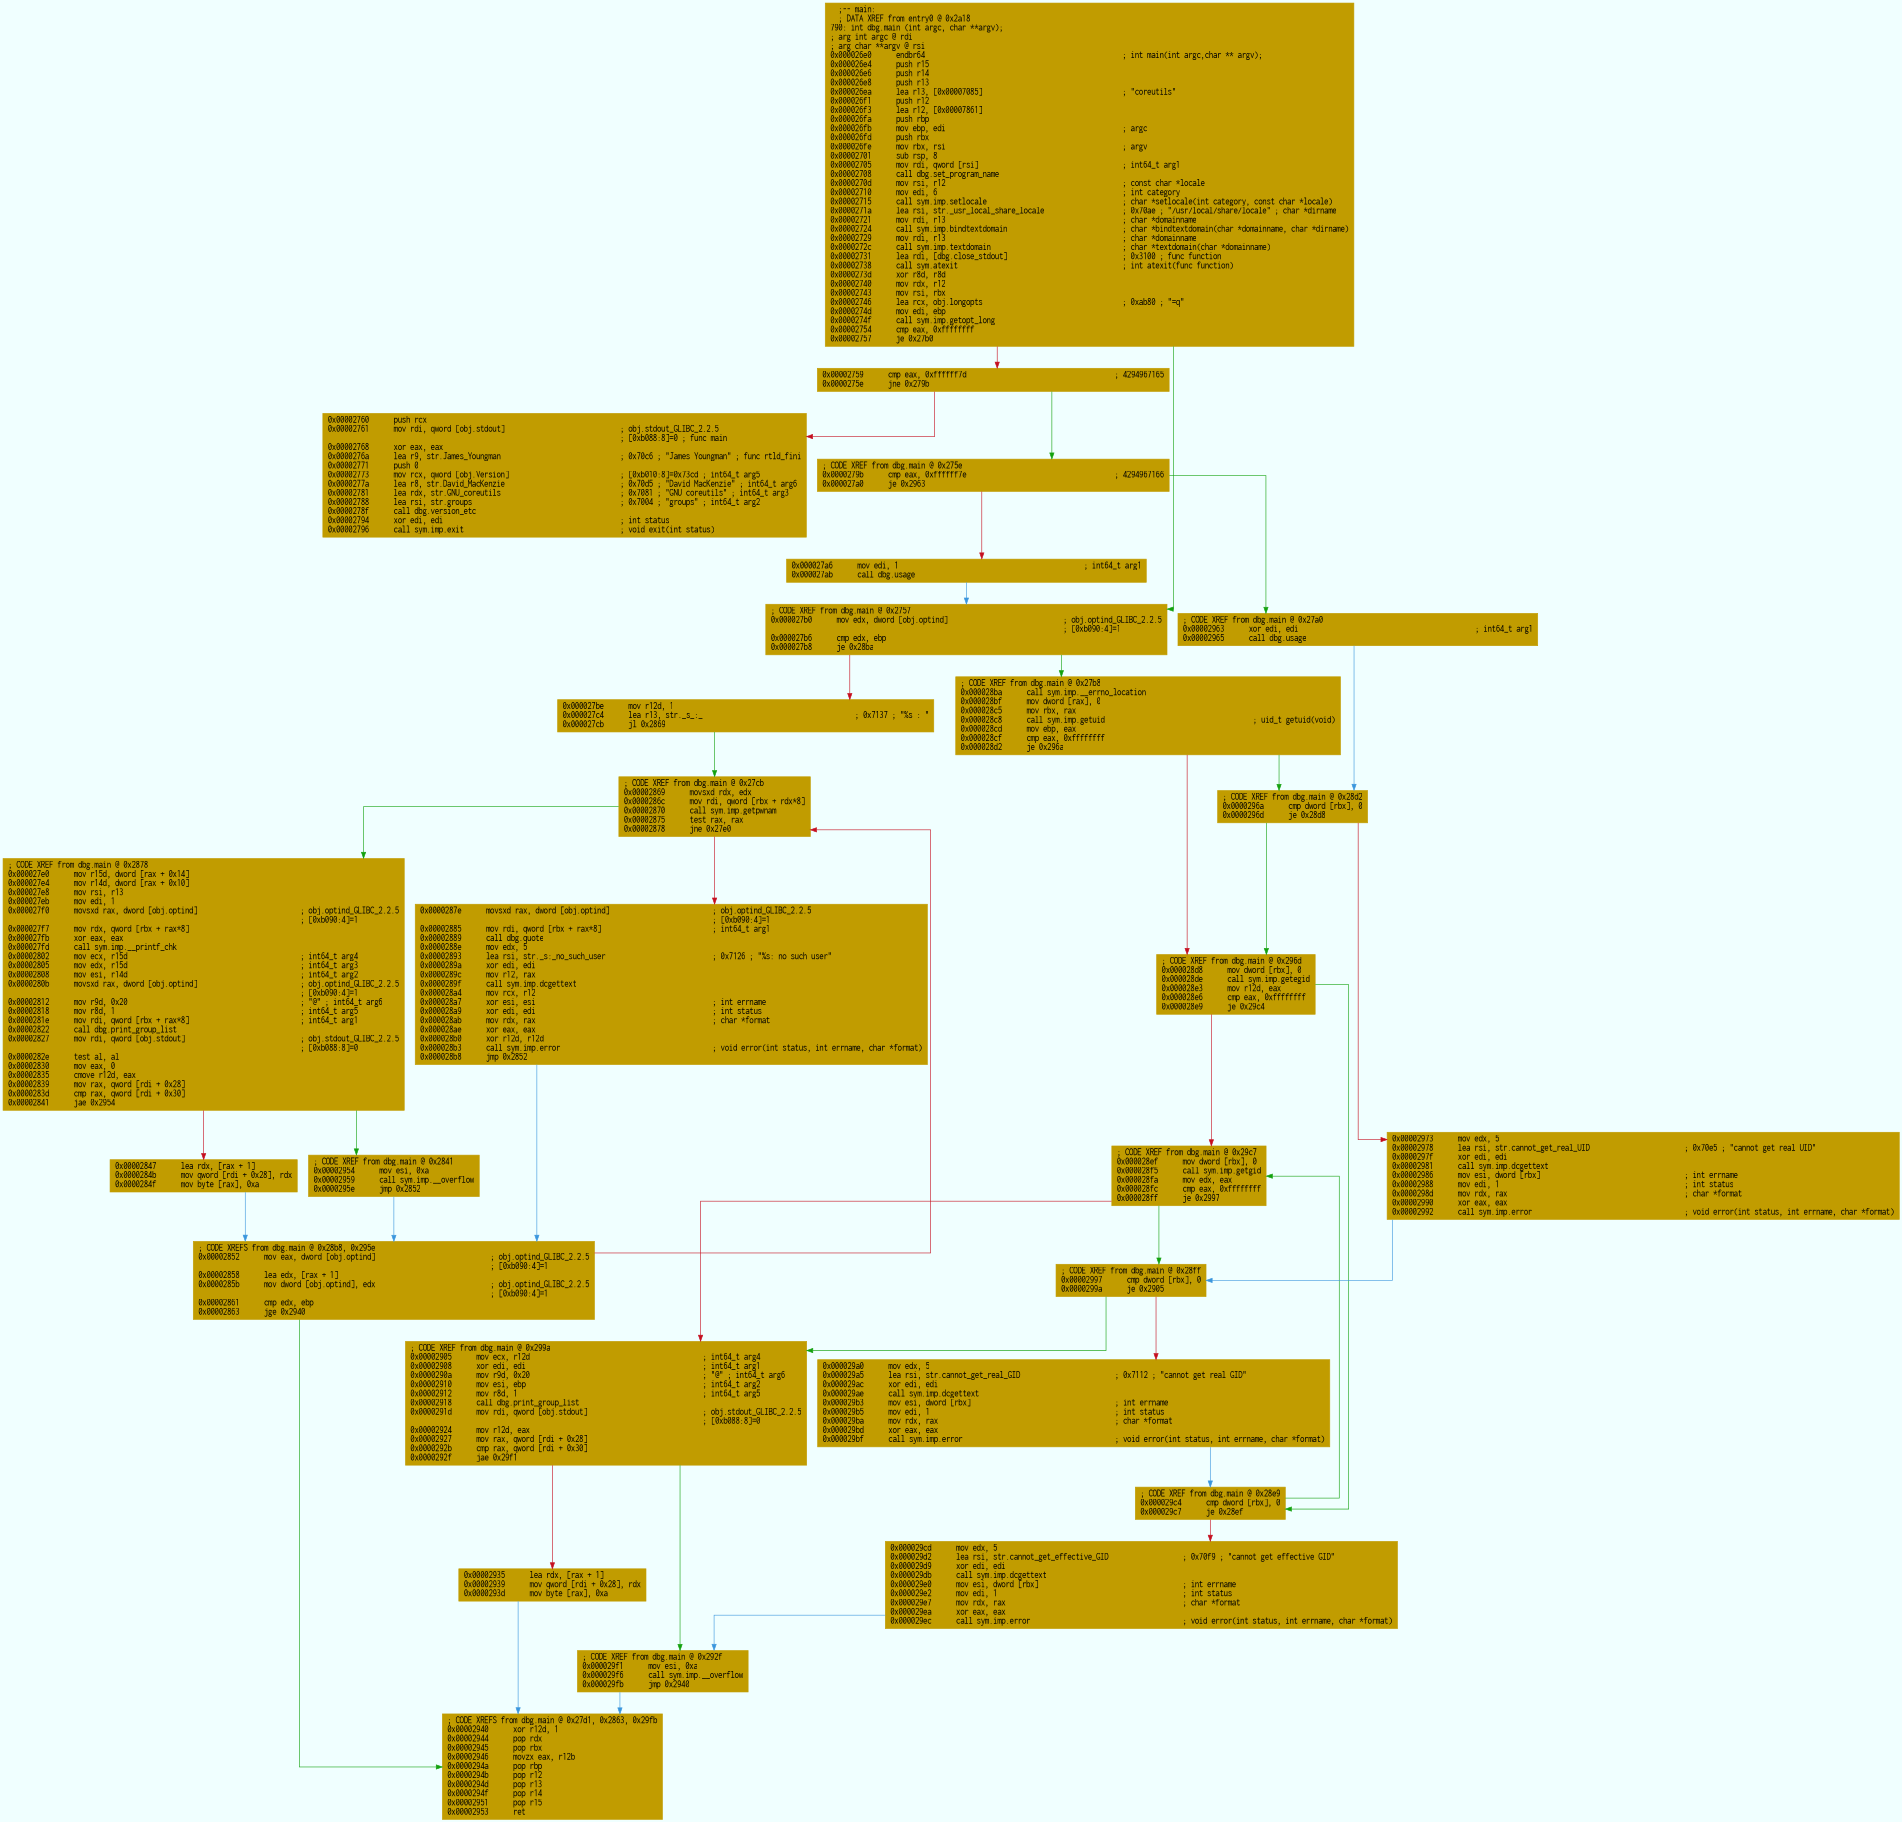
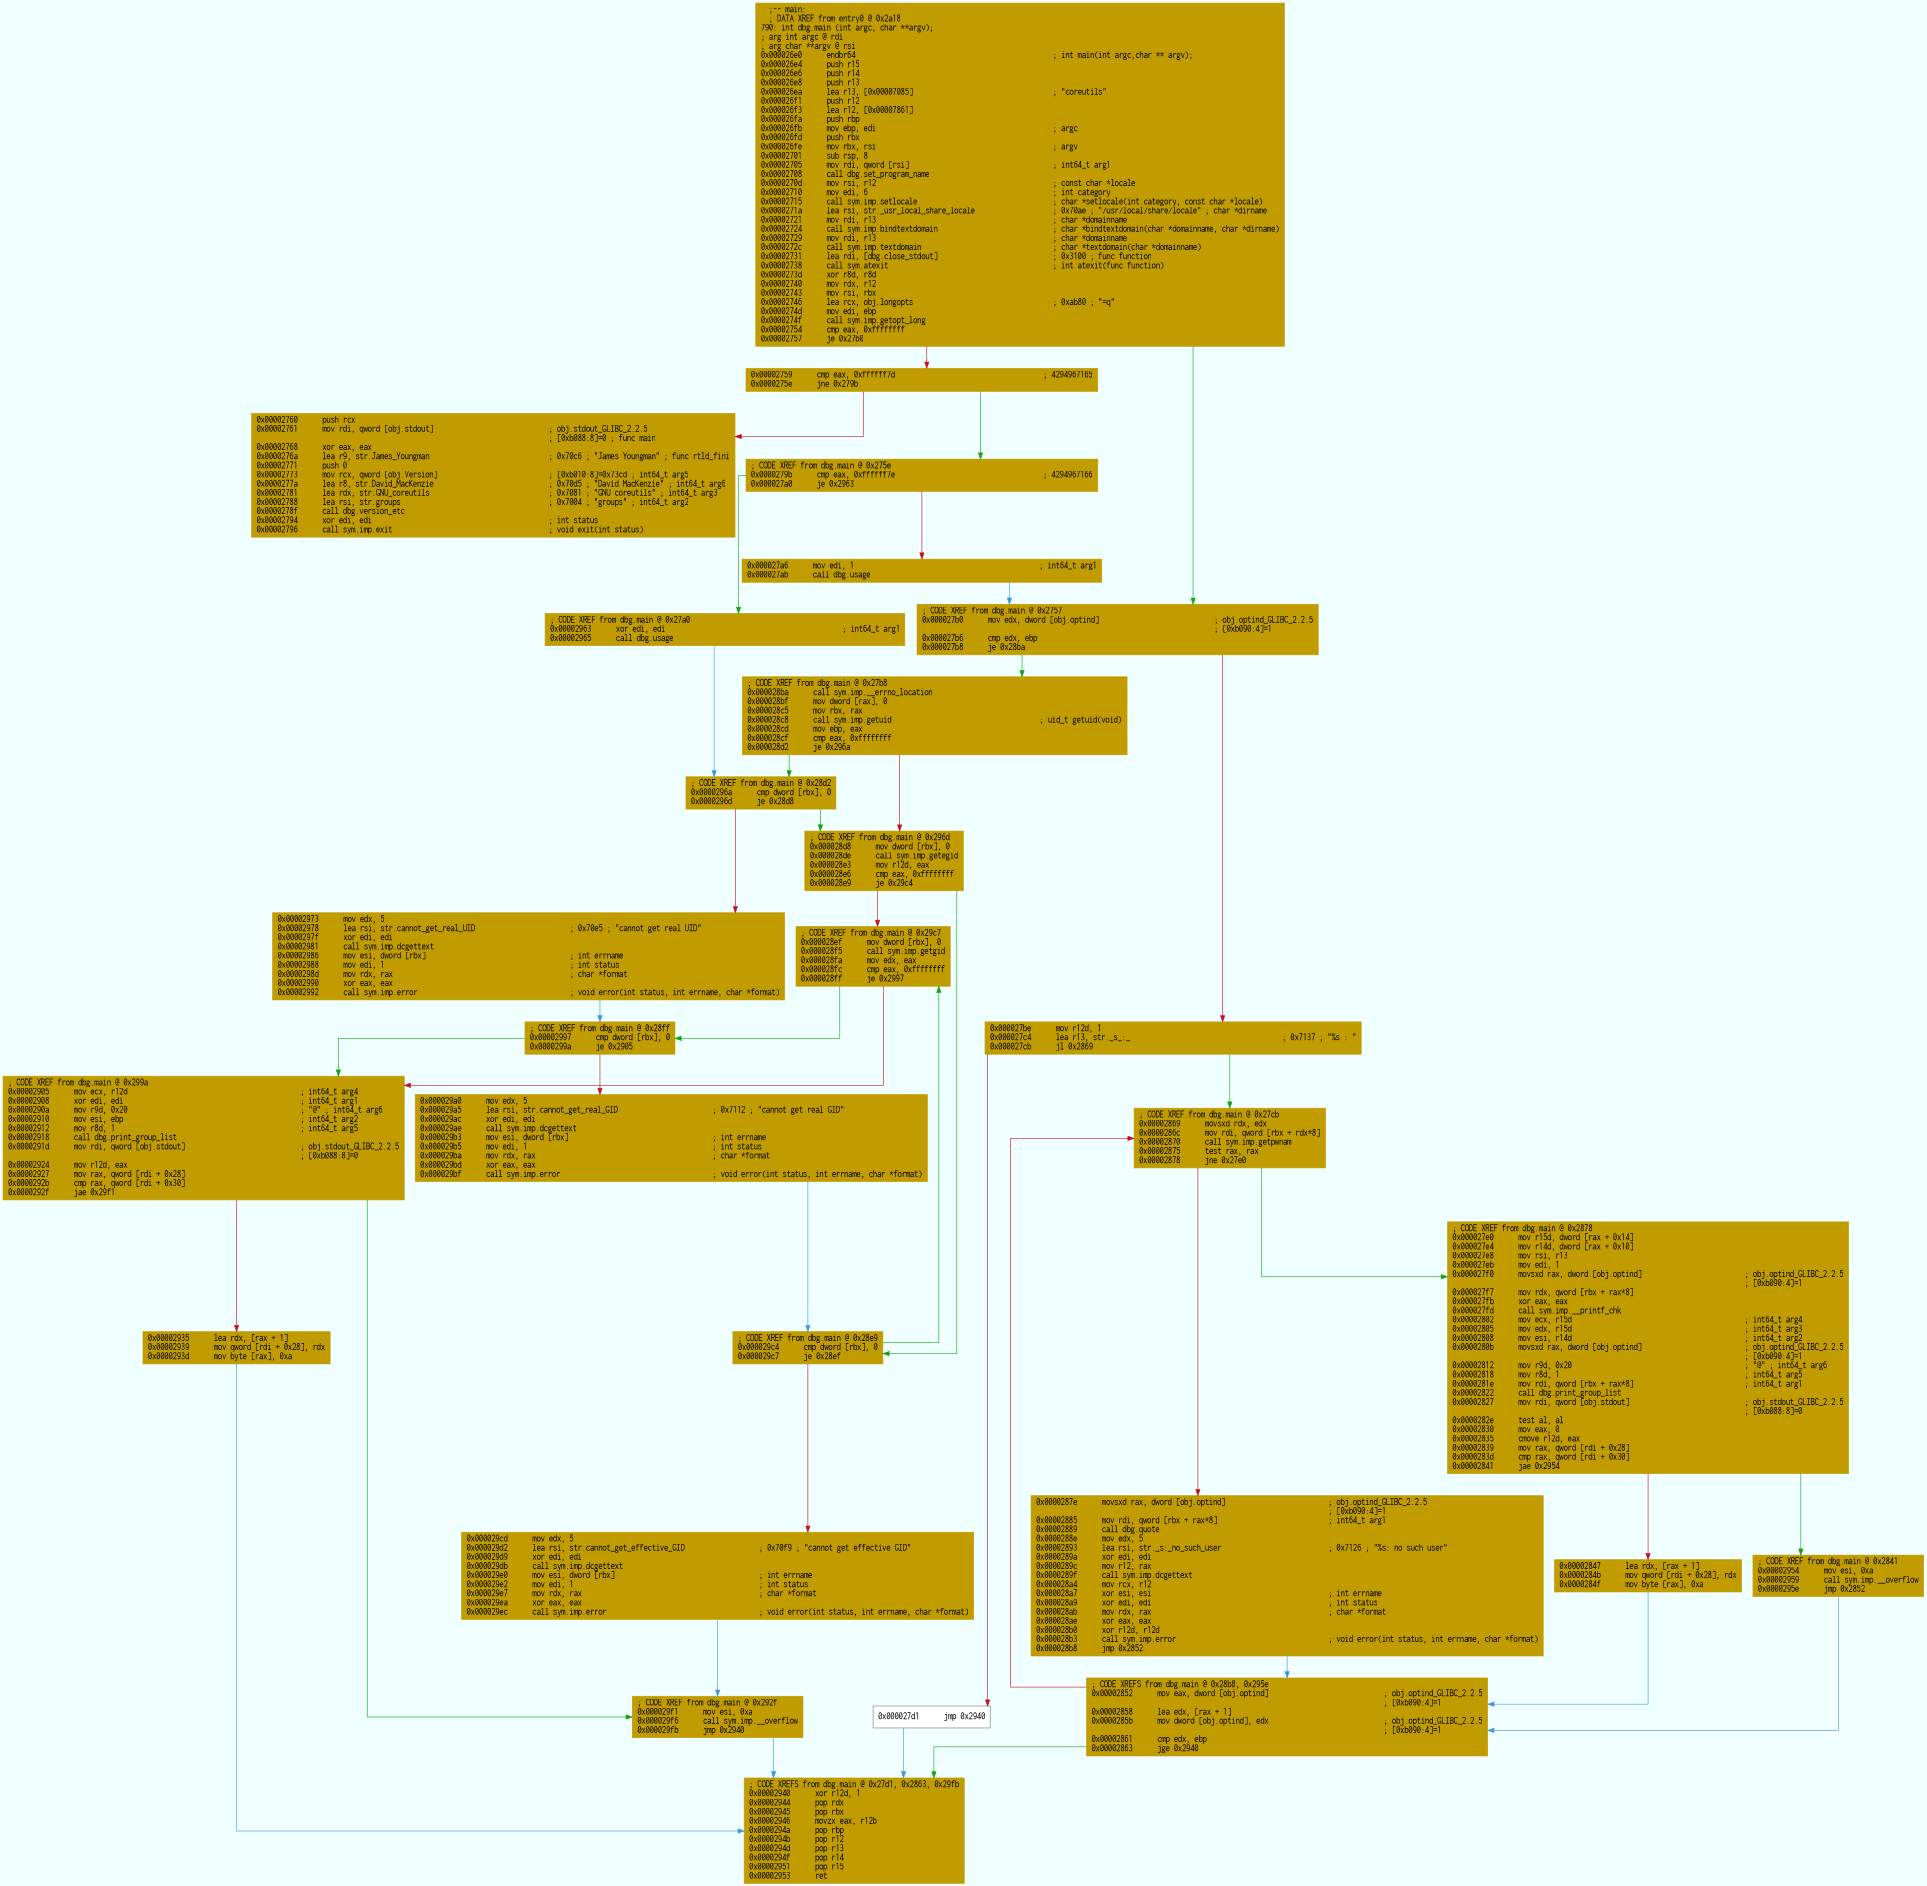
node "0x000027d1      jmp 0x2940": added
